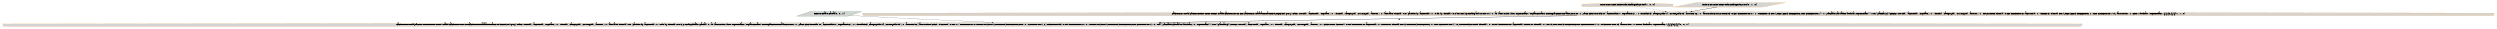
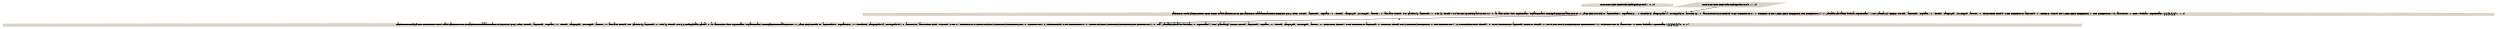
node "testOverDisallowPartial['0', '0', '1']": removed
